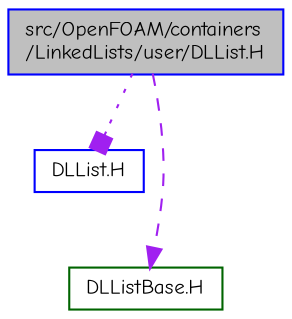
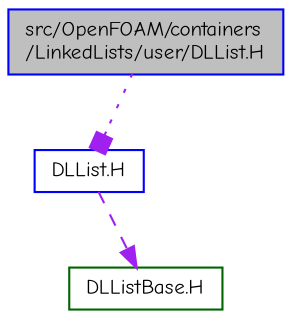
edge "src/OpenFOAM/containers /LinkedLists/user/DLList.H" -> "DLListBase.H": now "DLList.H" -> "DLListBase.H"
